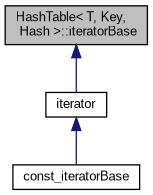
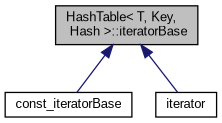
edge "const_iteratorBase" -> "iterator": now "const_iteratorBase" -> "HashTable< T, Key, Hash >::iteratorBase"
